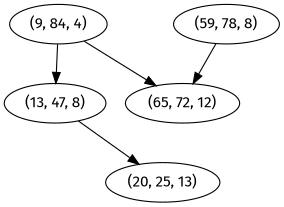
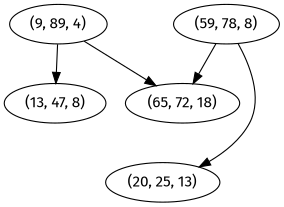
node "(9, 84, 4)": label "(9, 84, 4)" -> "(9, 89, 4)"
node "(65, 72, 12)": label "(65, 72, 12)" -> "(65, 72, 18)"
edge "(13, 47, 8)" -> "(20, 25, 13)": now "(59, 78, 8)" -> "(20, 25, 13)"
